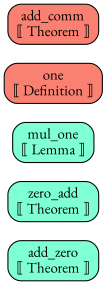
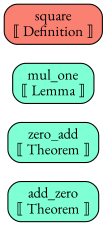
node "add_comm ⟦ Theorem ⟧": removed
node "one ⟦ Definition ⟧": label "one ⟦ Definition ⟧" -> "square ⟦ Definition ⟧"
